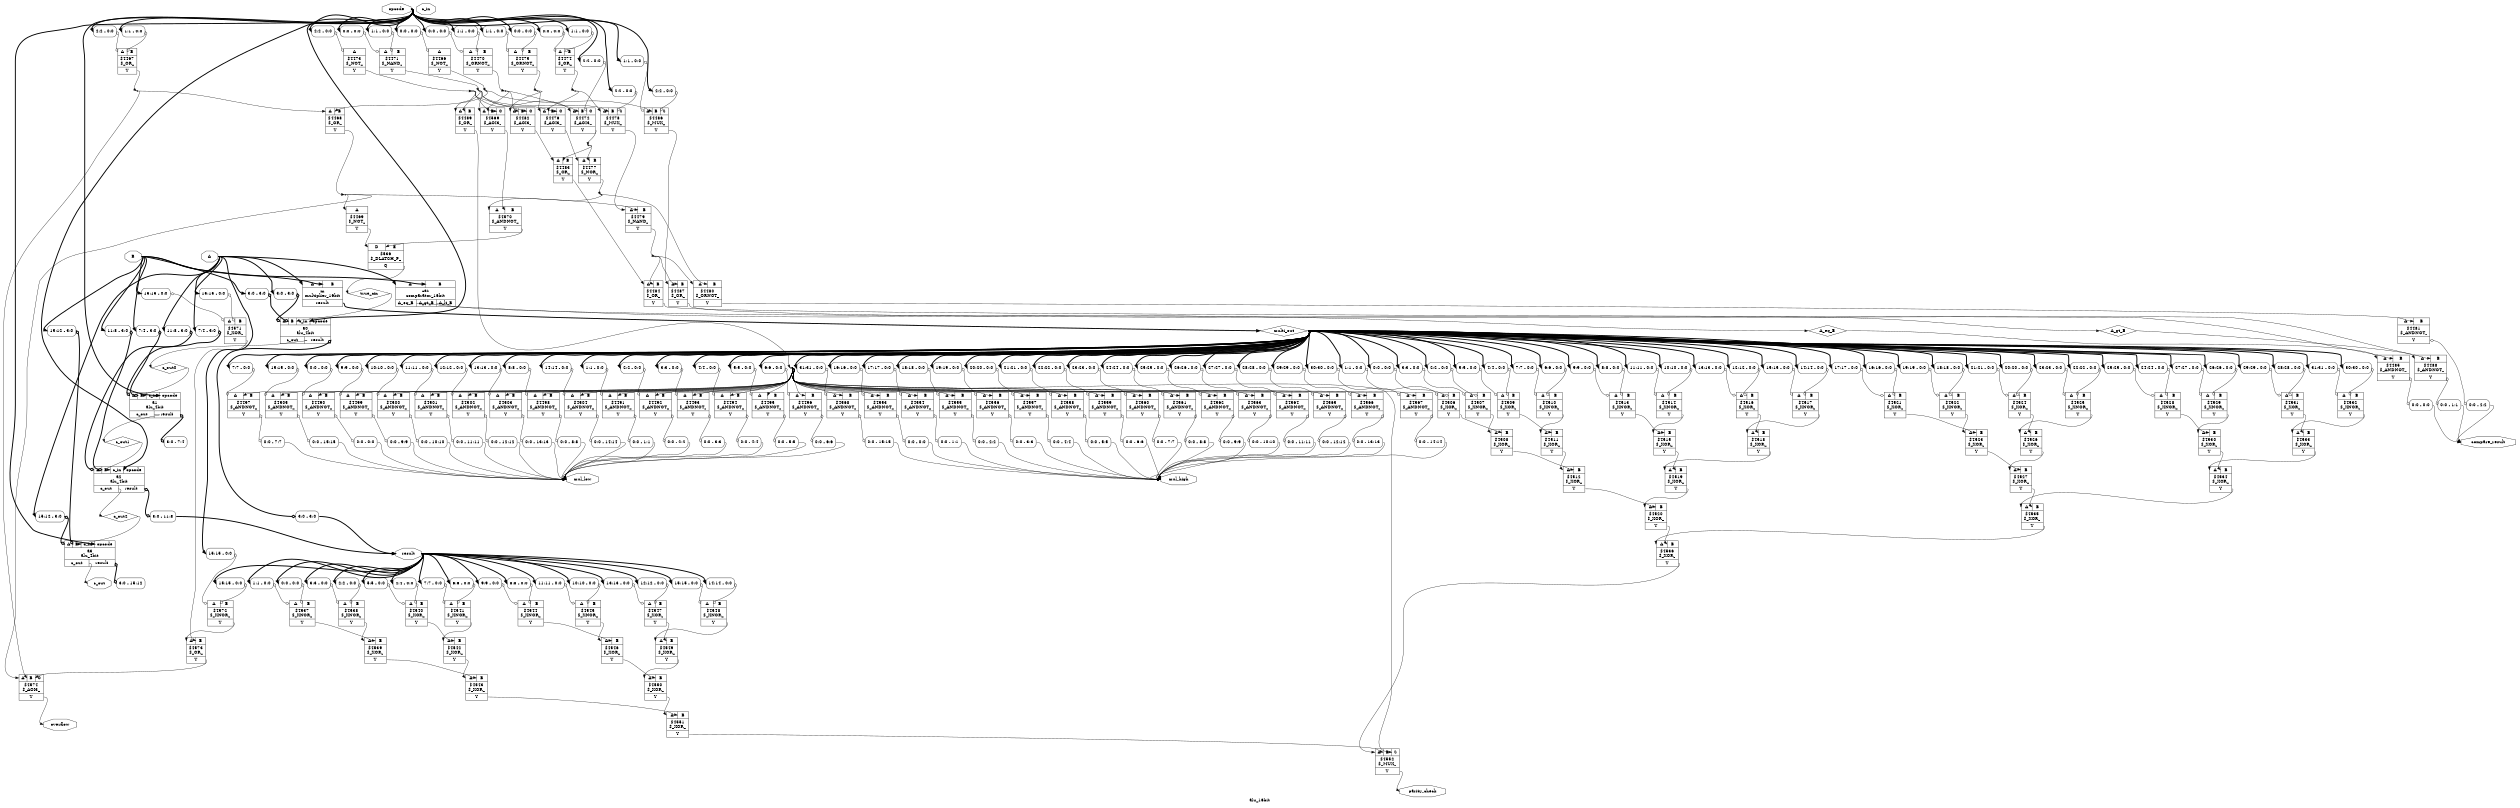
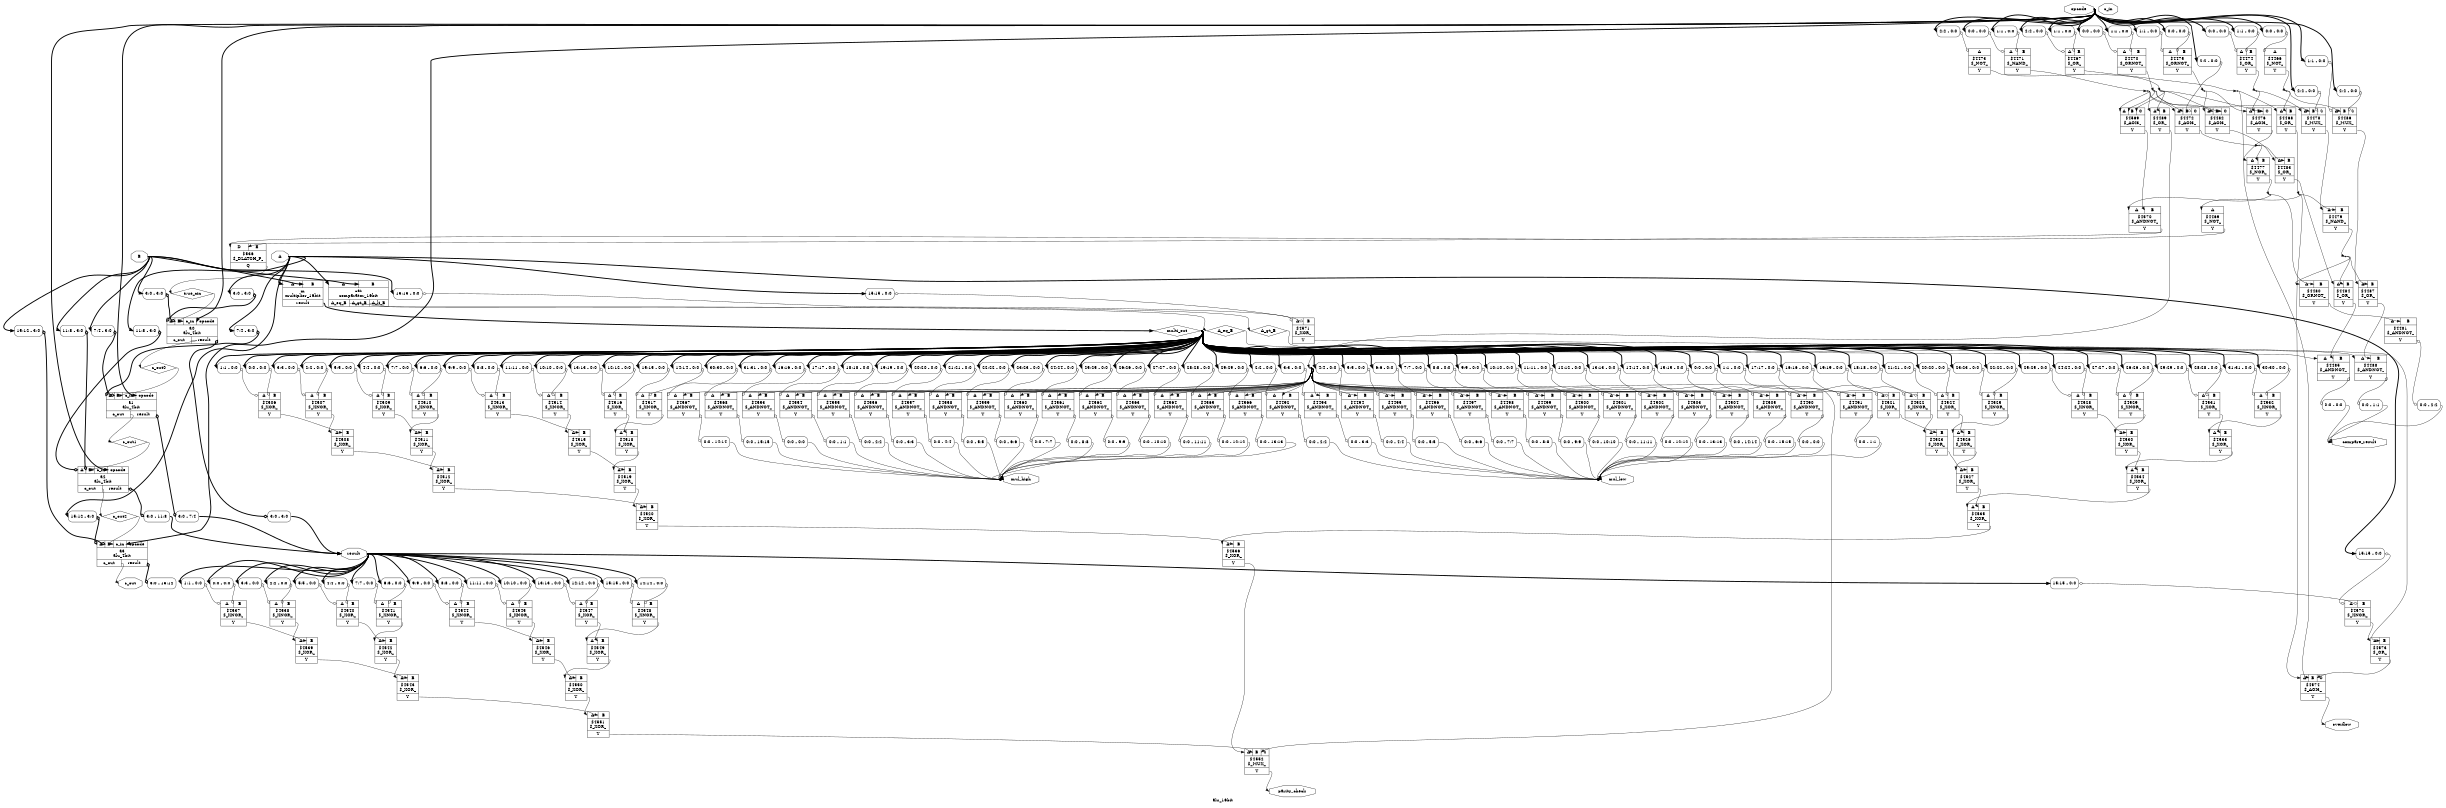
edge "3:0 - 7:4" -> "result": added
